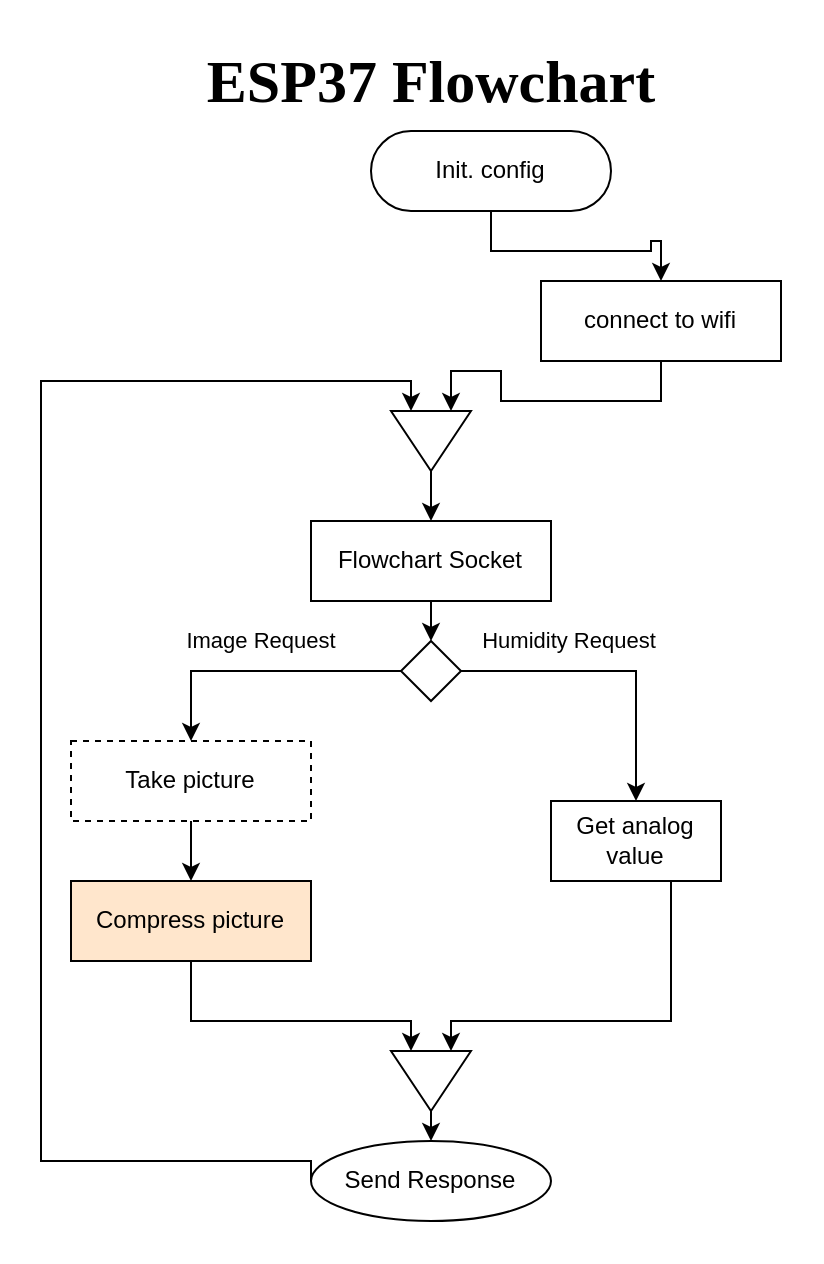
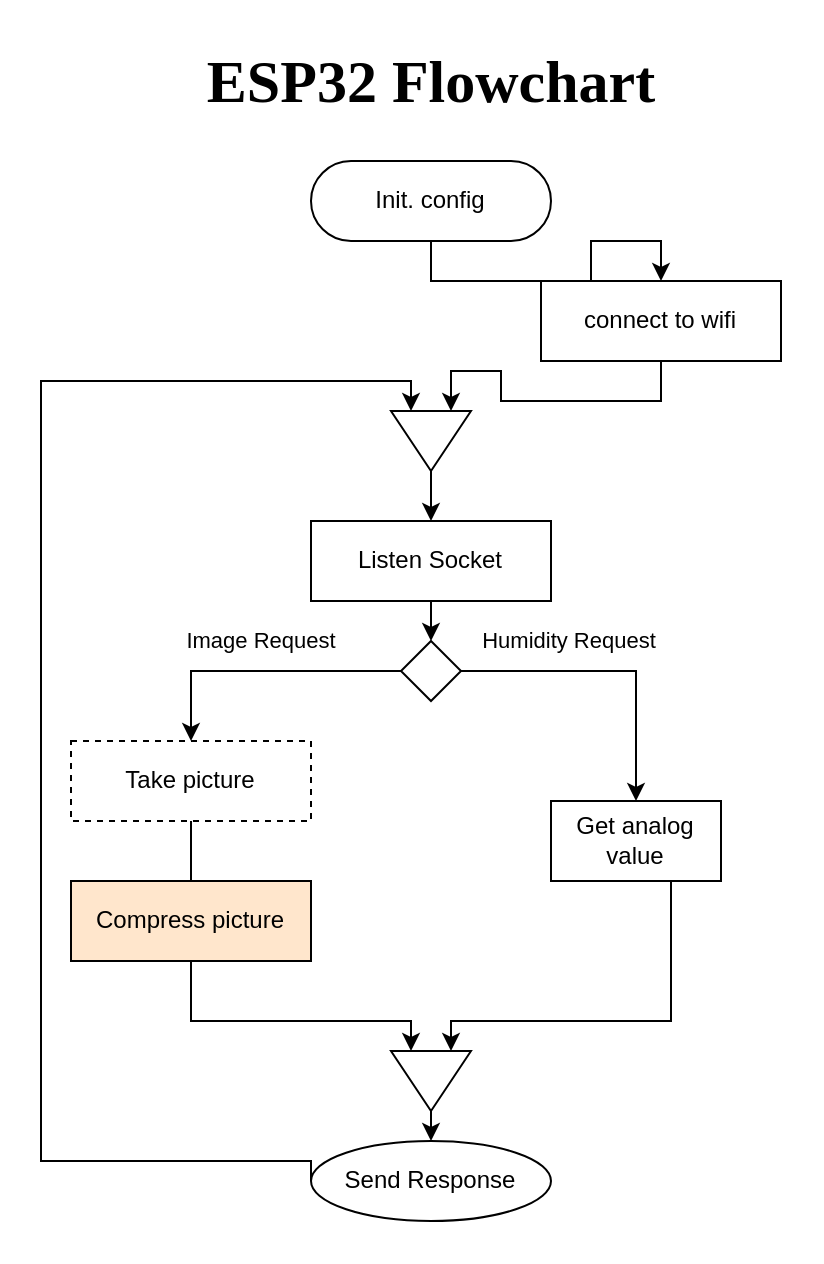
node "ESP37 Flowchart": label "ESP37 Flowchart" -> "ESP32 Flowchart"
node "Init. config": moved (491, 171) -> (431, 201)
node "Flowchart Socket": label "Flowchart Socket" -> "Listen Socket"
edge "Take picture" -> "Compress picture": arrowhead classic -> none
